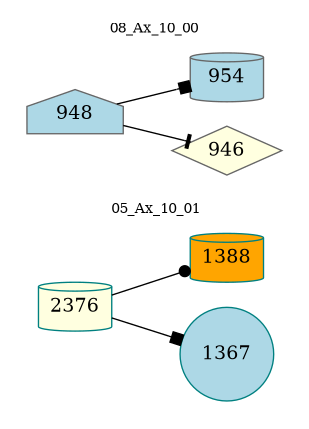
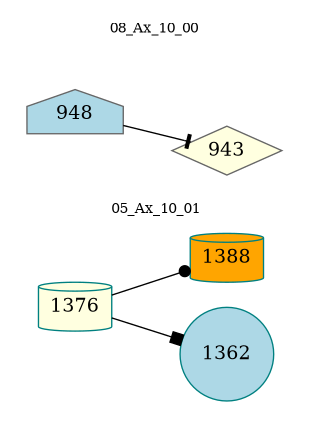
node "954": removed
node "946": label "946" -> "943"
node "2376": label "2376" -> "1376"
node "1367": label "1367" -> "1362"
